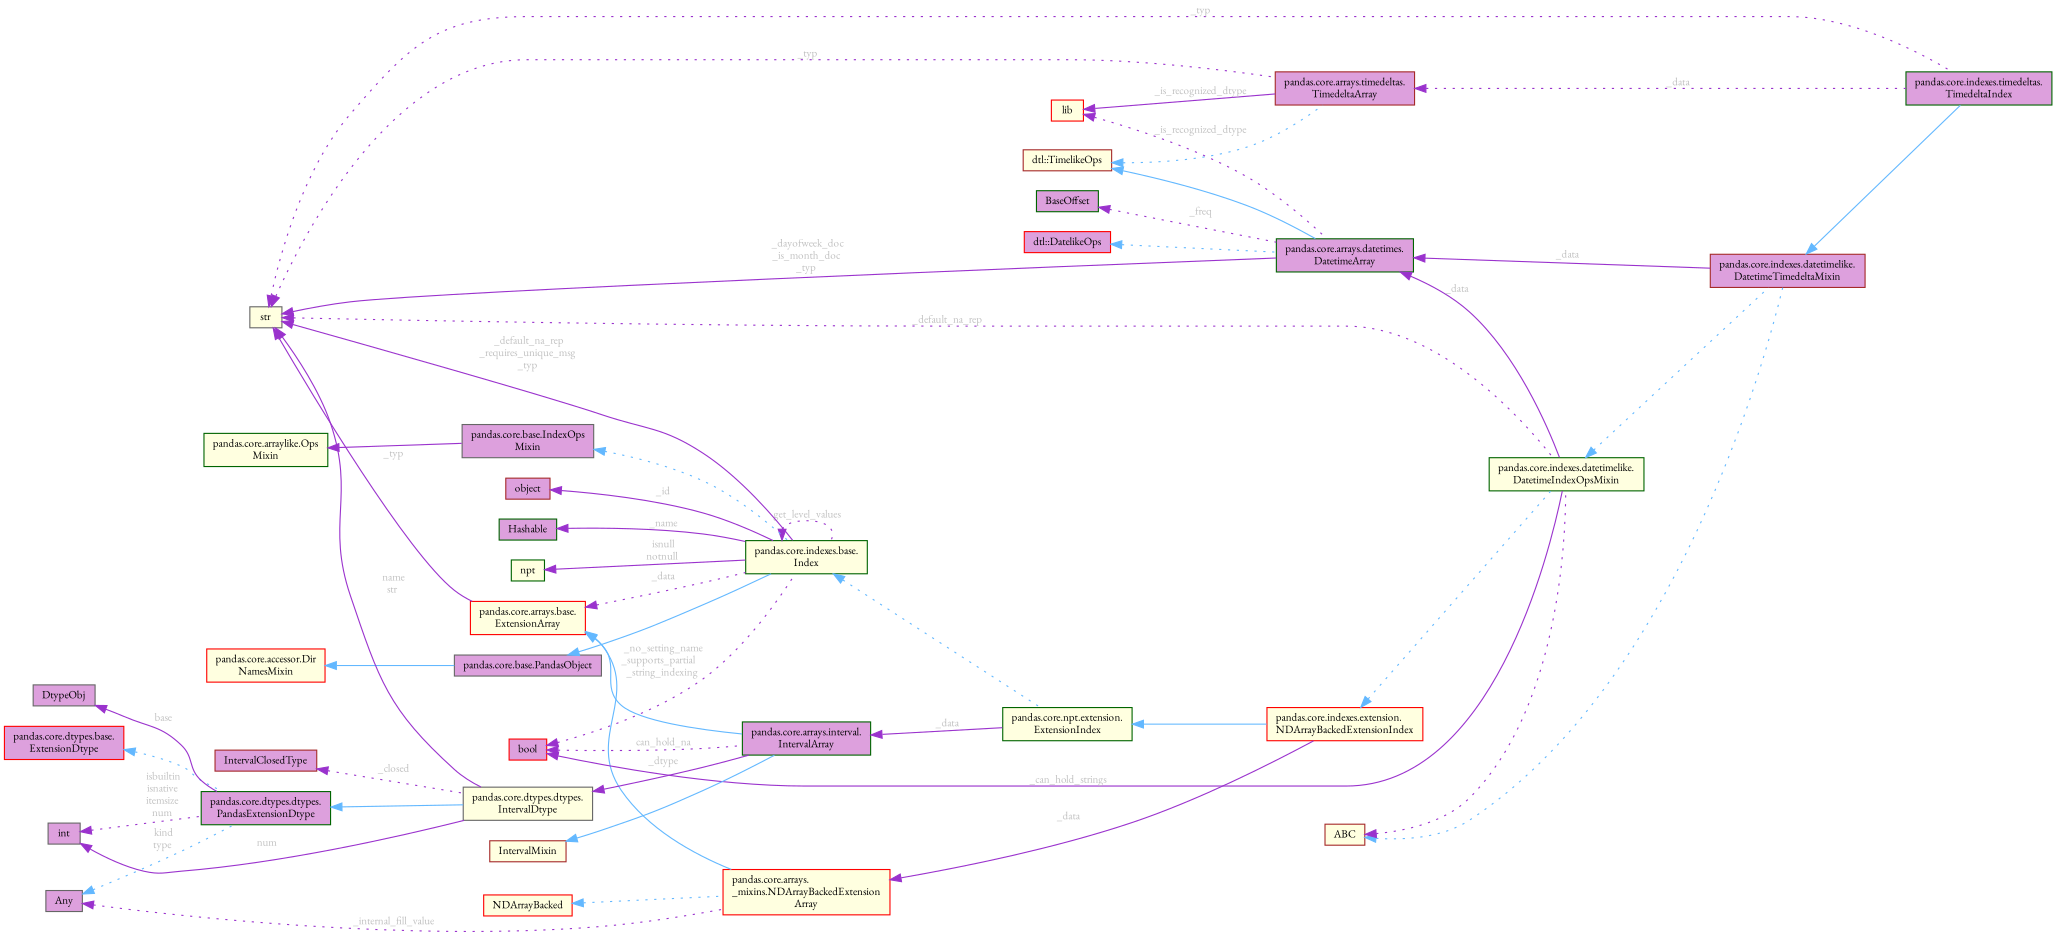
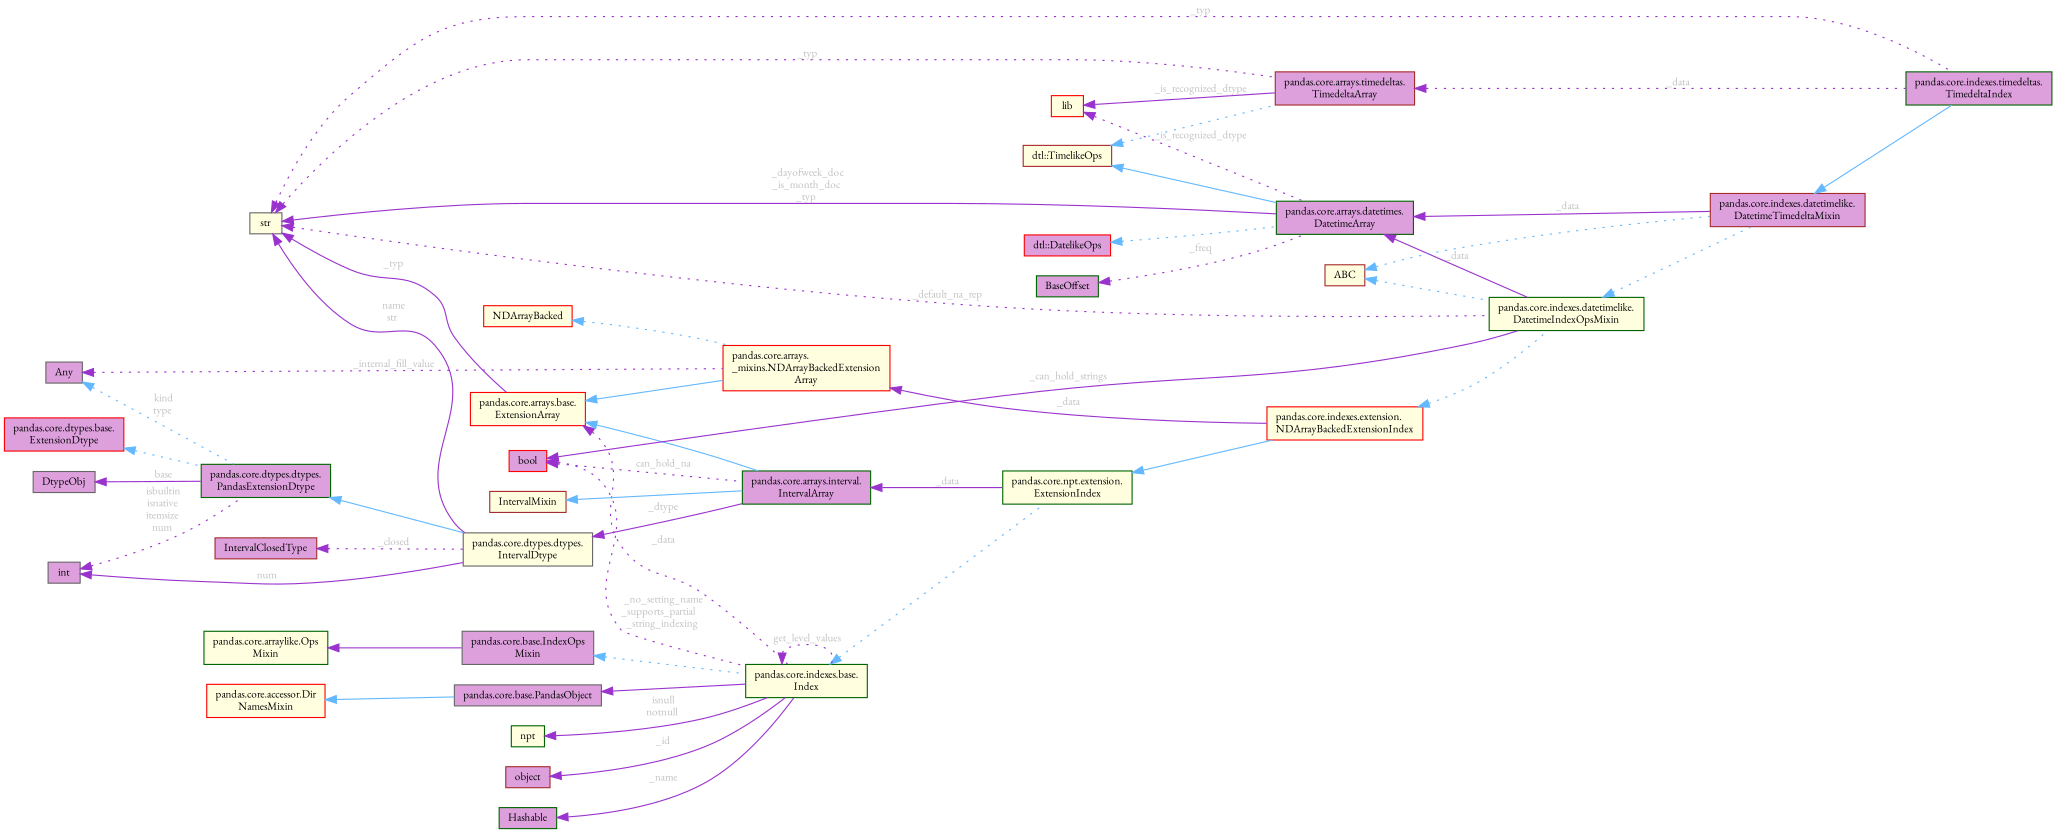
edge "pandas.core.indexes.base. Index" -> "str": removed, label "_default_na_rep _requires_unique_msg _typ"
edge "pandas.core.indexes.base. Index" -> "pandas.core.base.PandasObject": color steelblue1 -> darkorchid3
edge "pandas.core.indexes.datetimelike. DatetimeIndexOpsMixin" -> "ABC": color darkorchid3 -> steelblue1
